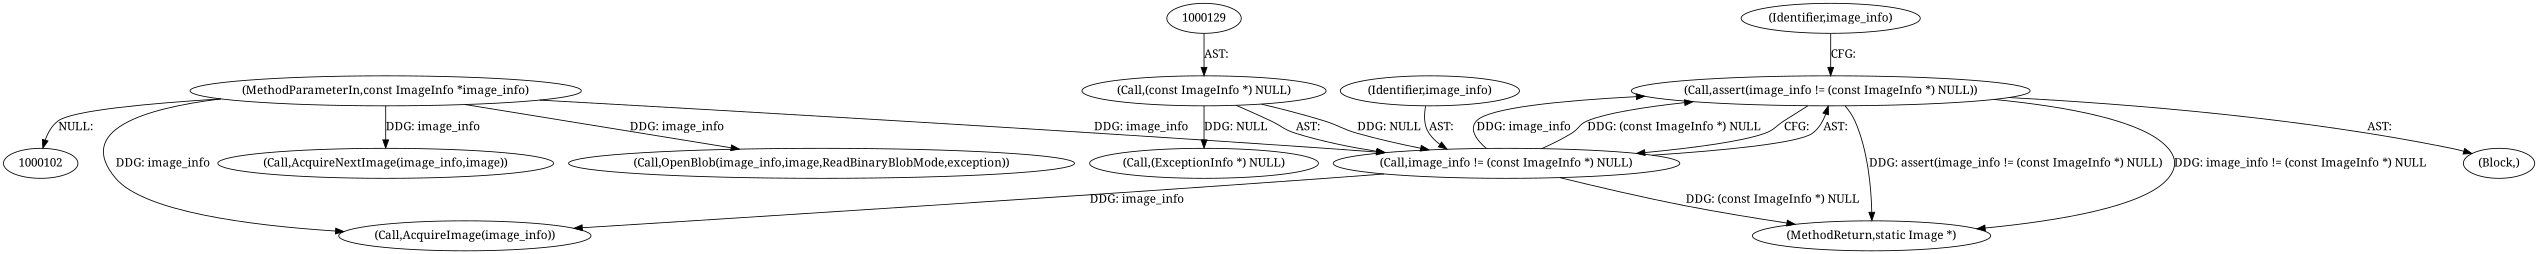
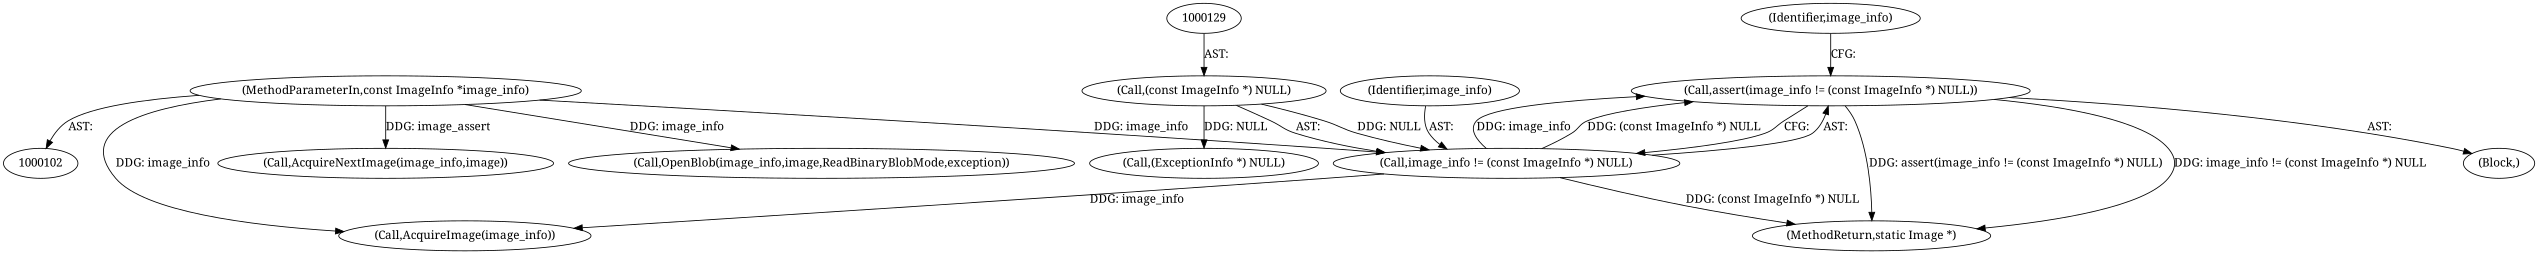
edge "(MethodParameterIn,const ImageInfo *image_info)" -> "1000102": label "NULL: " -> "AST: "
edge "(MethodParameterIn,const ImageInfo *image_info)" -> "(Call,AcquireNextImage(image_info,image))": label "DDG: image_info" -> "DDG: image_assert"
